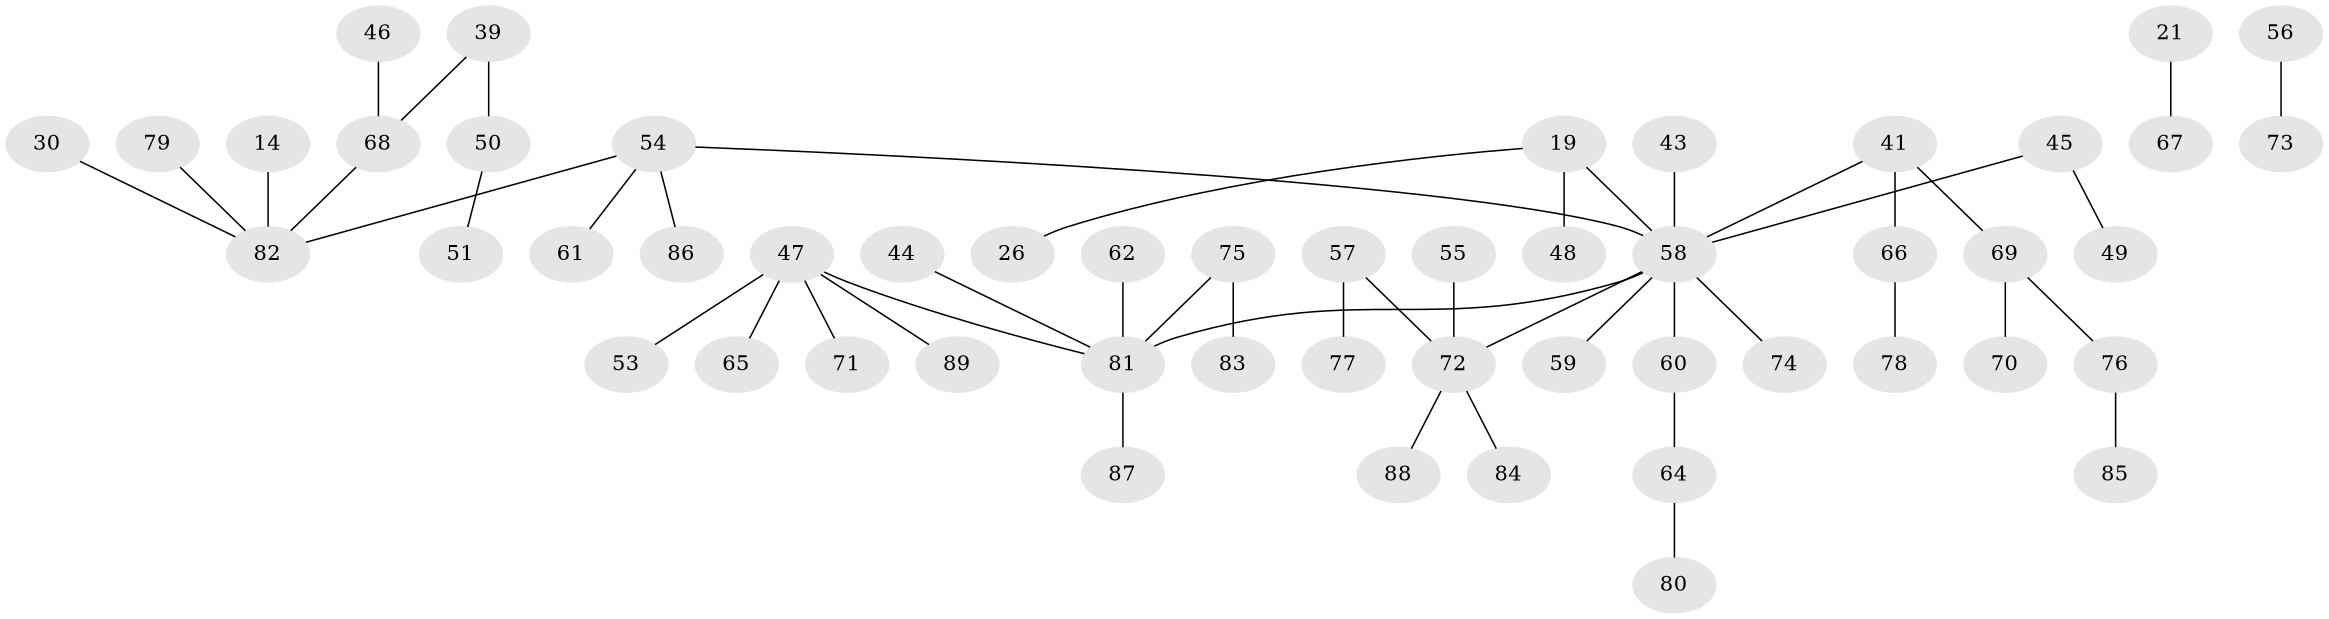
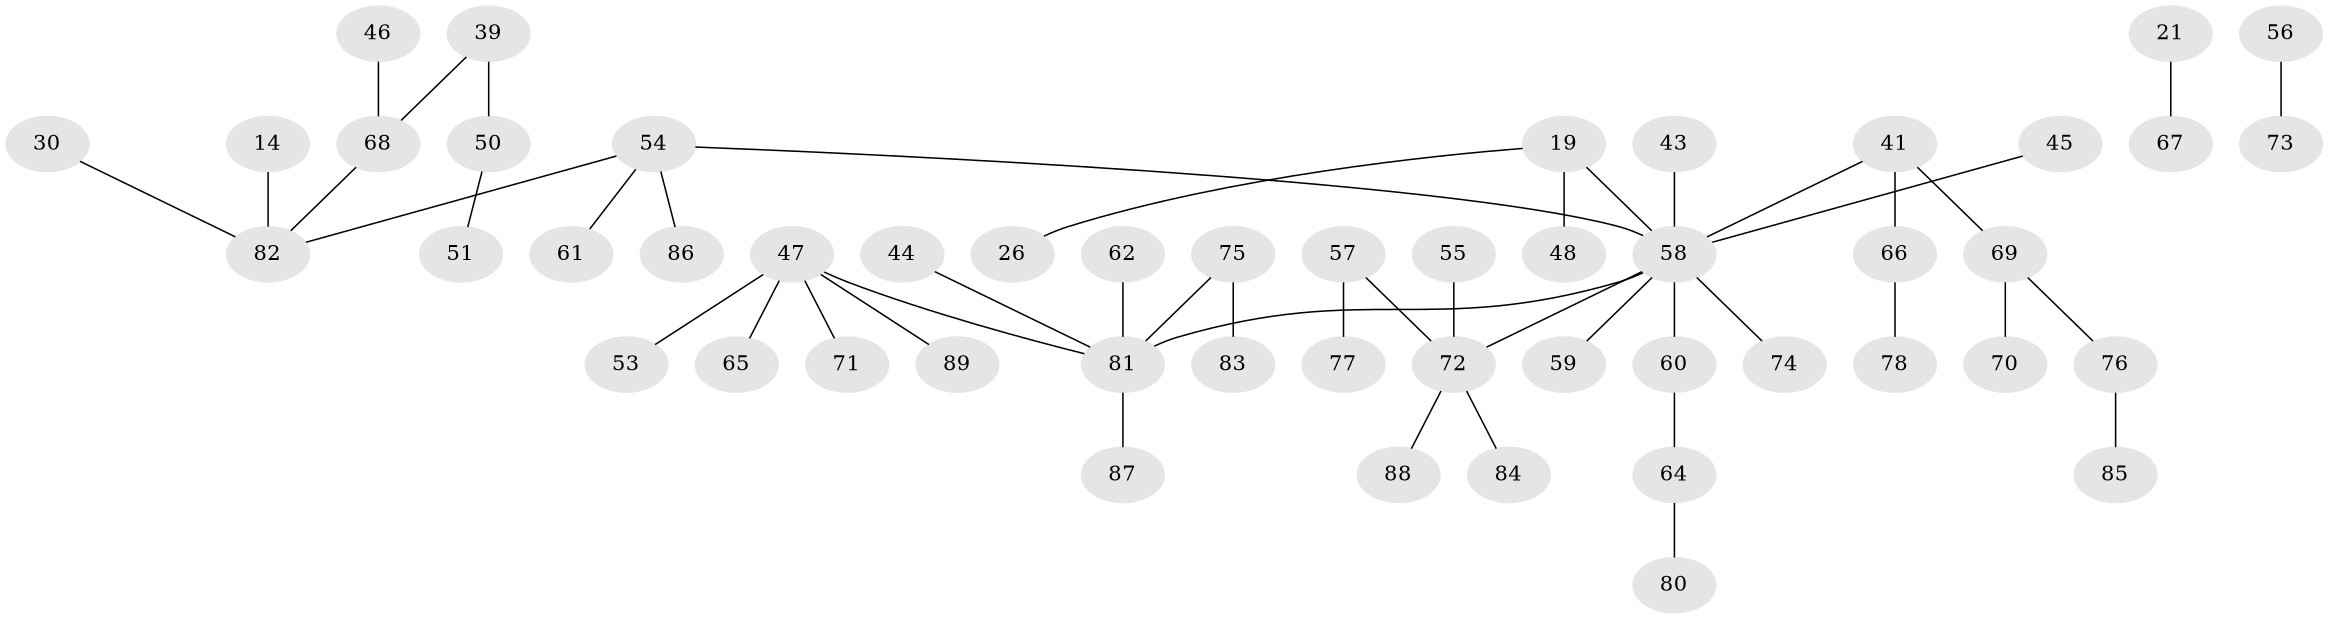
node "79": removed
node "49": removed
